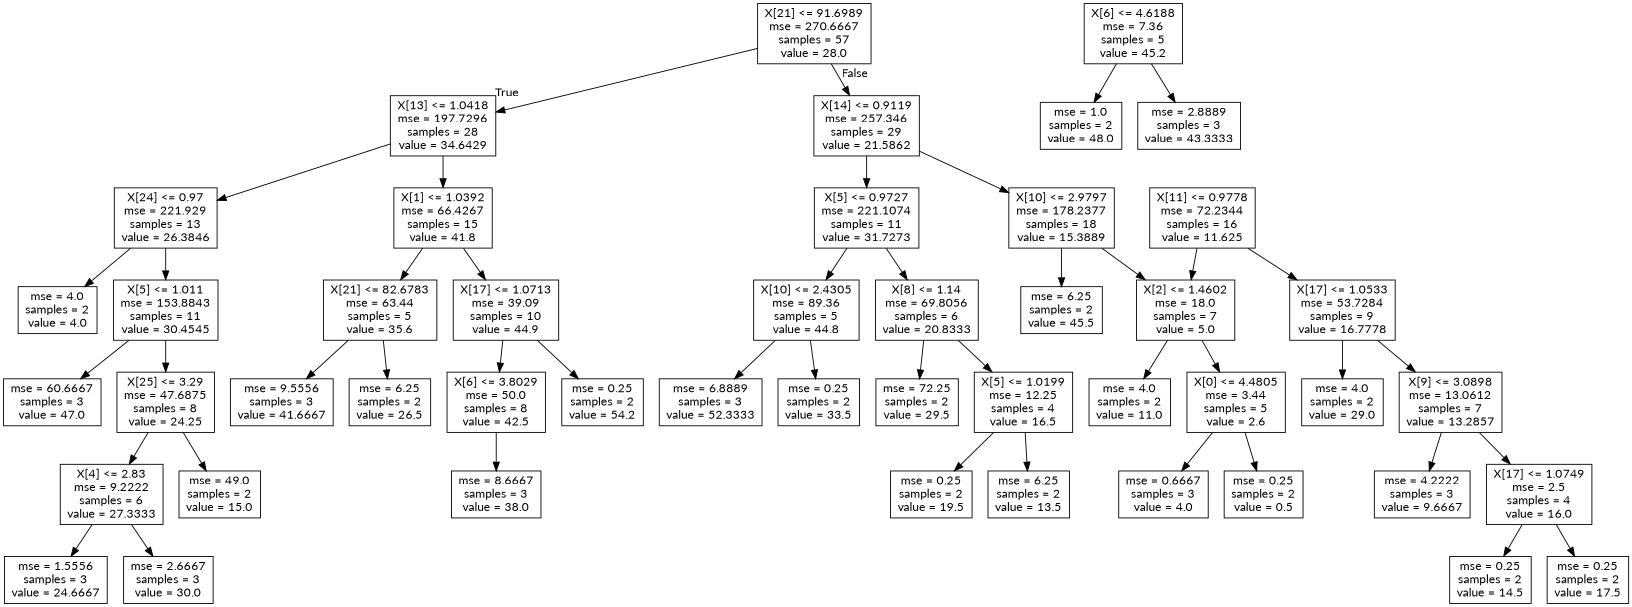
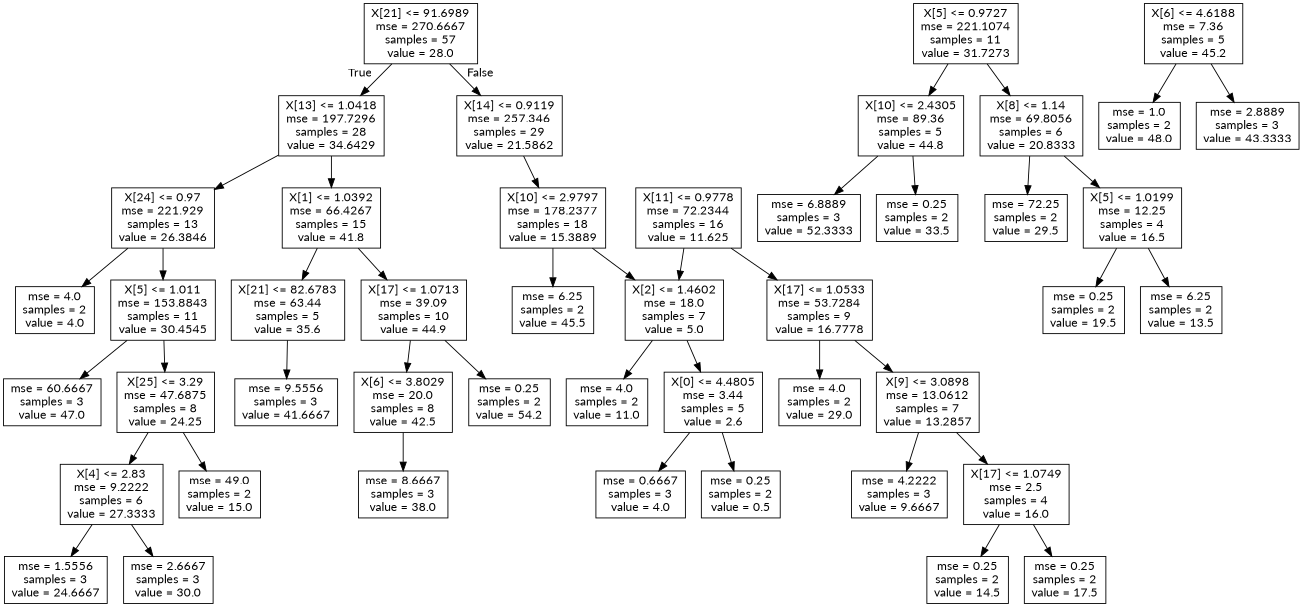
edge "X[14] <= 0.9119 mse = 257.346 samples = 29 value = 21.5862" -> "X[5] <= 0.9727 mse = 221.1074 samples = 11 value = 31.7273": removed
node "mse = 6.25 samples = 2 value = 26.5": removed
node "X[6] <= 3.8029 mse = 50.0 samples = 8 value = 42.5": label "X[6] <= 3.8029 mse = 50.0 samples = 8 value = 42.5" -> "X[6] <= 3.8029 mse = 20.0 samples = 8 value = 42.5"
